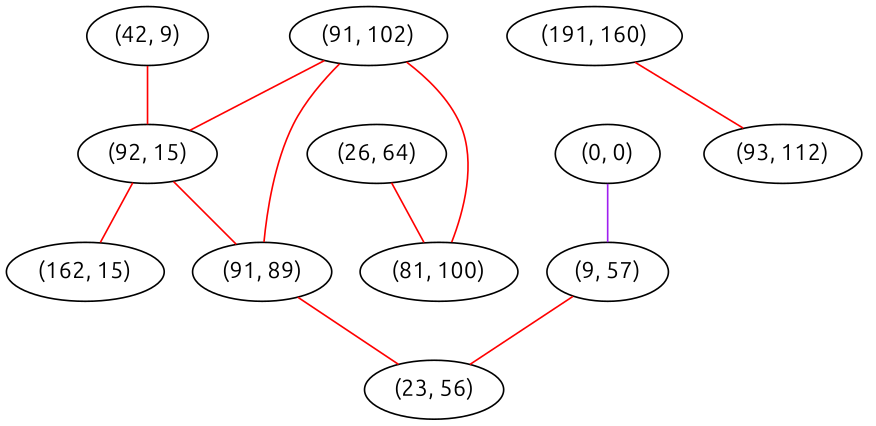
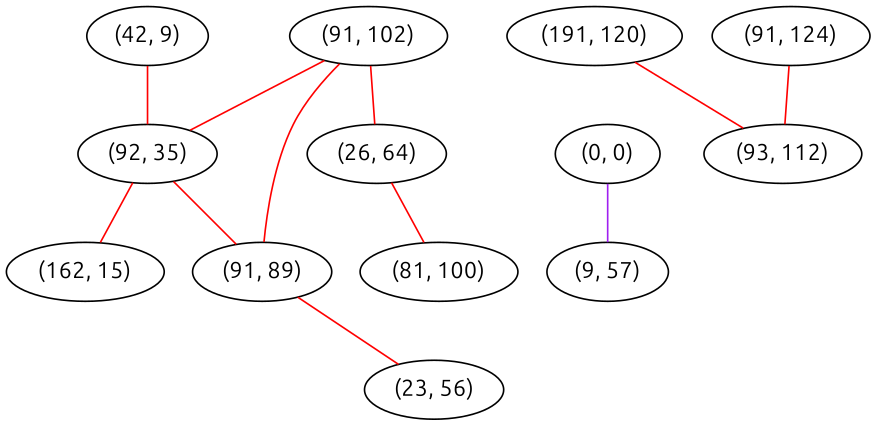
node "(191, 160)": label "(191, 160)" -> "(191, 120)"
node "(91, 124)": added
edge "(91, 102)" -- "(81, 100)": now "(91, 102)" -- "(26, 64)"
node "(92, 15)": label "(92, 15)" -> "(92, 35)"
edge "(9, 57)" -- "(23, 56)": removed
